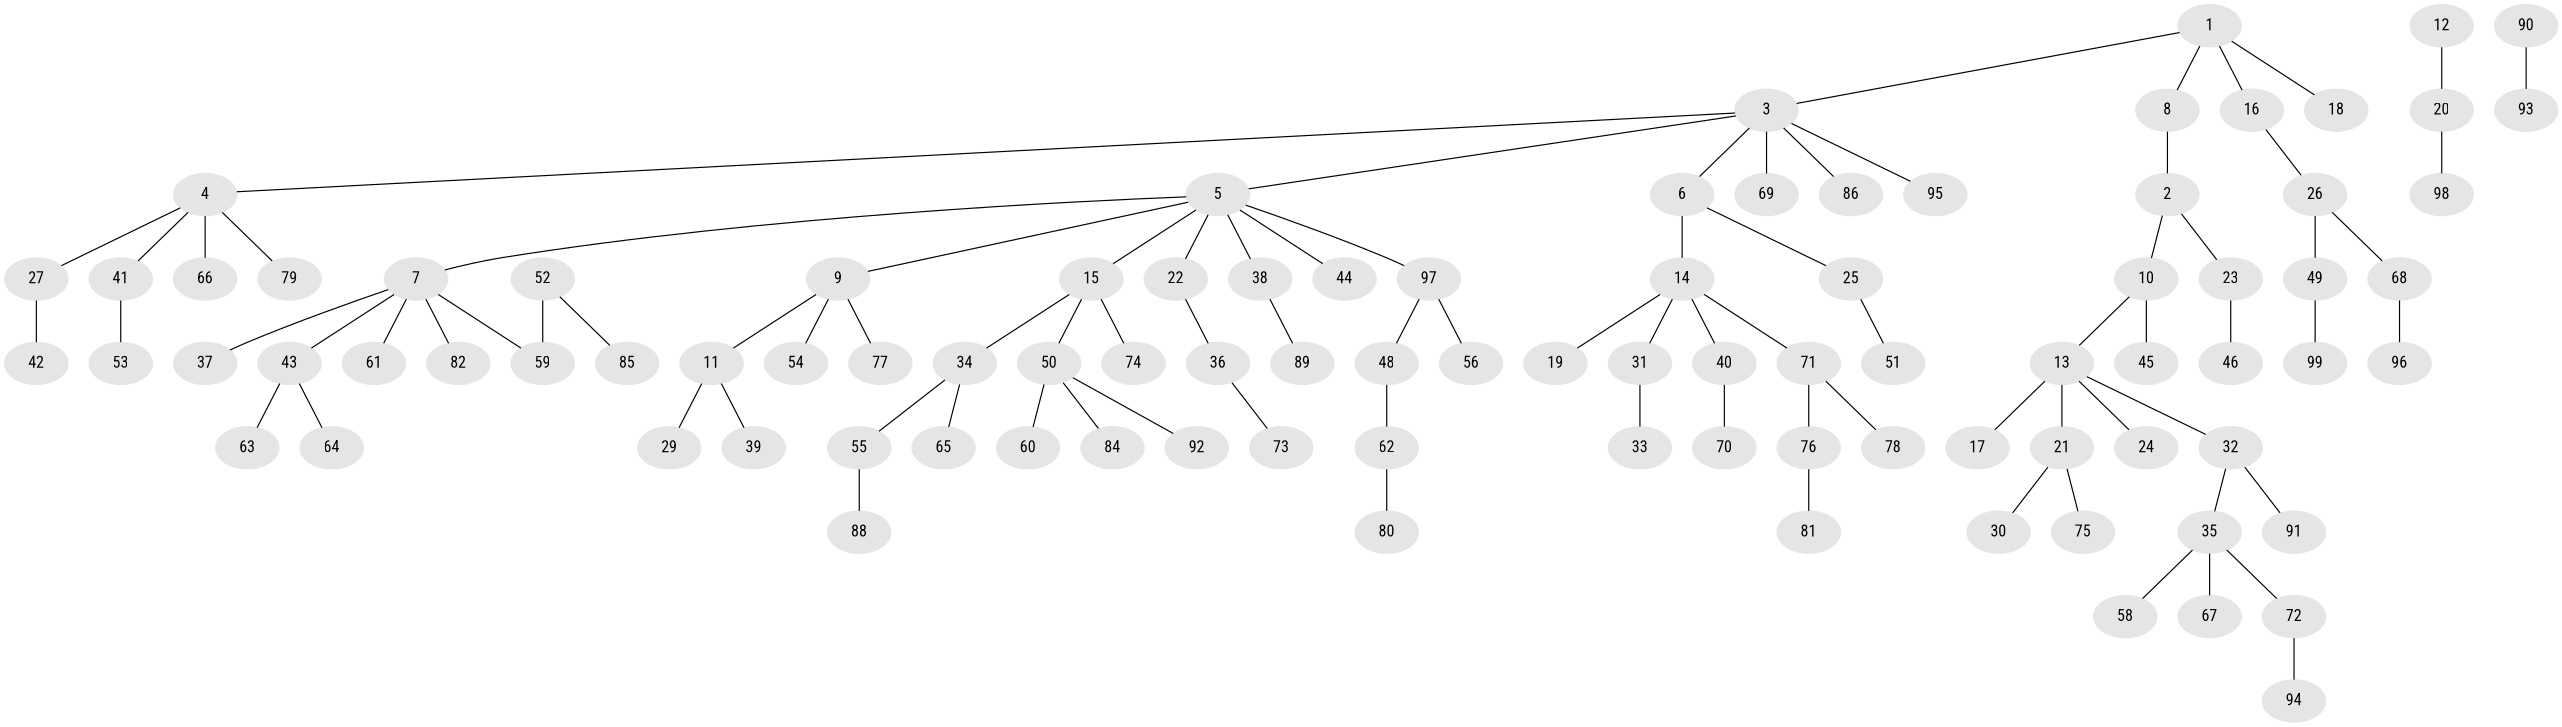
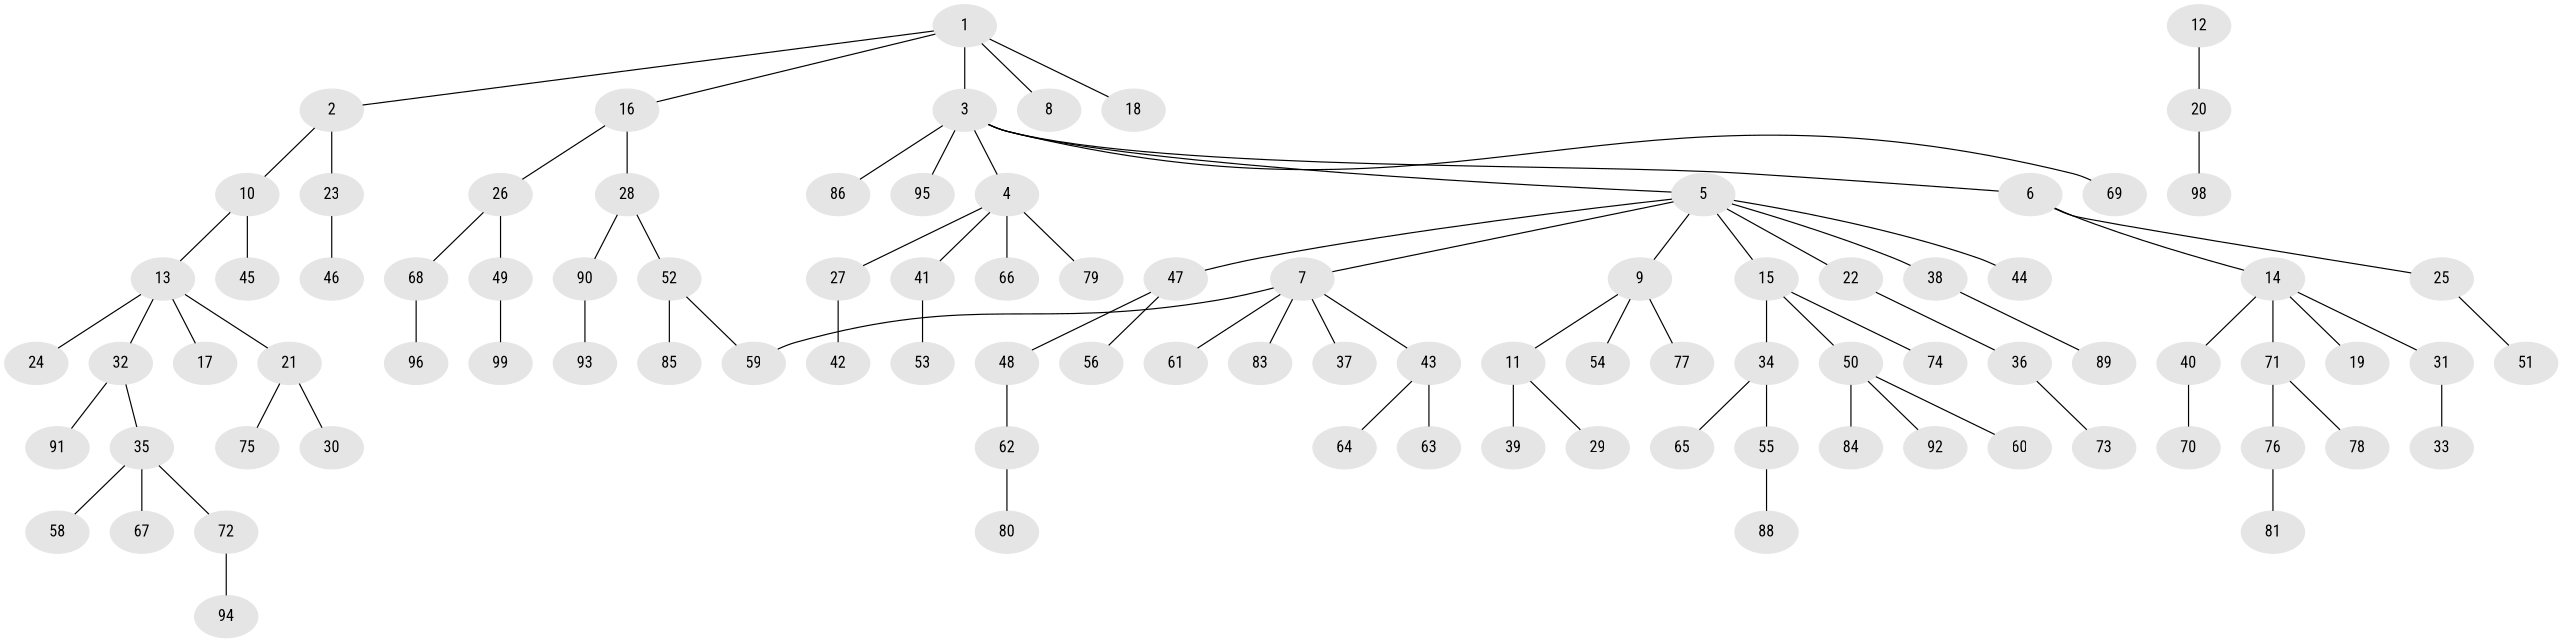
edge "8" -- "2": now "1" -- "2"
node "28": added
node "97": label "97" -> "47"
node "82": label "82" -> "83"
